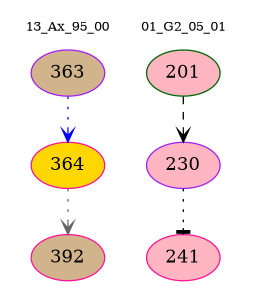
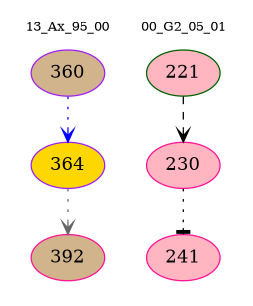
cluster "01_G2_05_01": label "01_G2_05_01" -> "00_G2_05_01"
node "363": label "363" -> "360"
node "201": label "201" -> "221"
node "364": color deeppink -> purple
node "230": color purple -> deeppink
